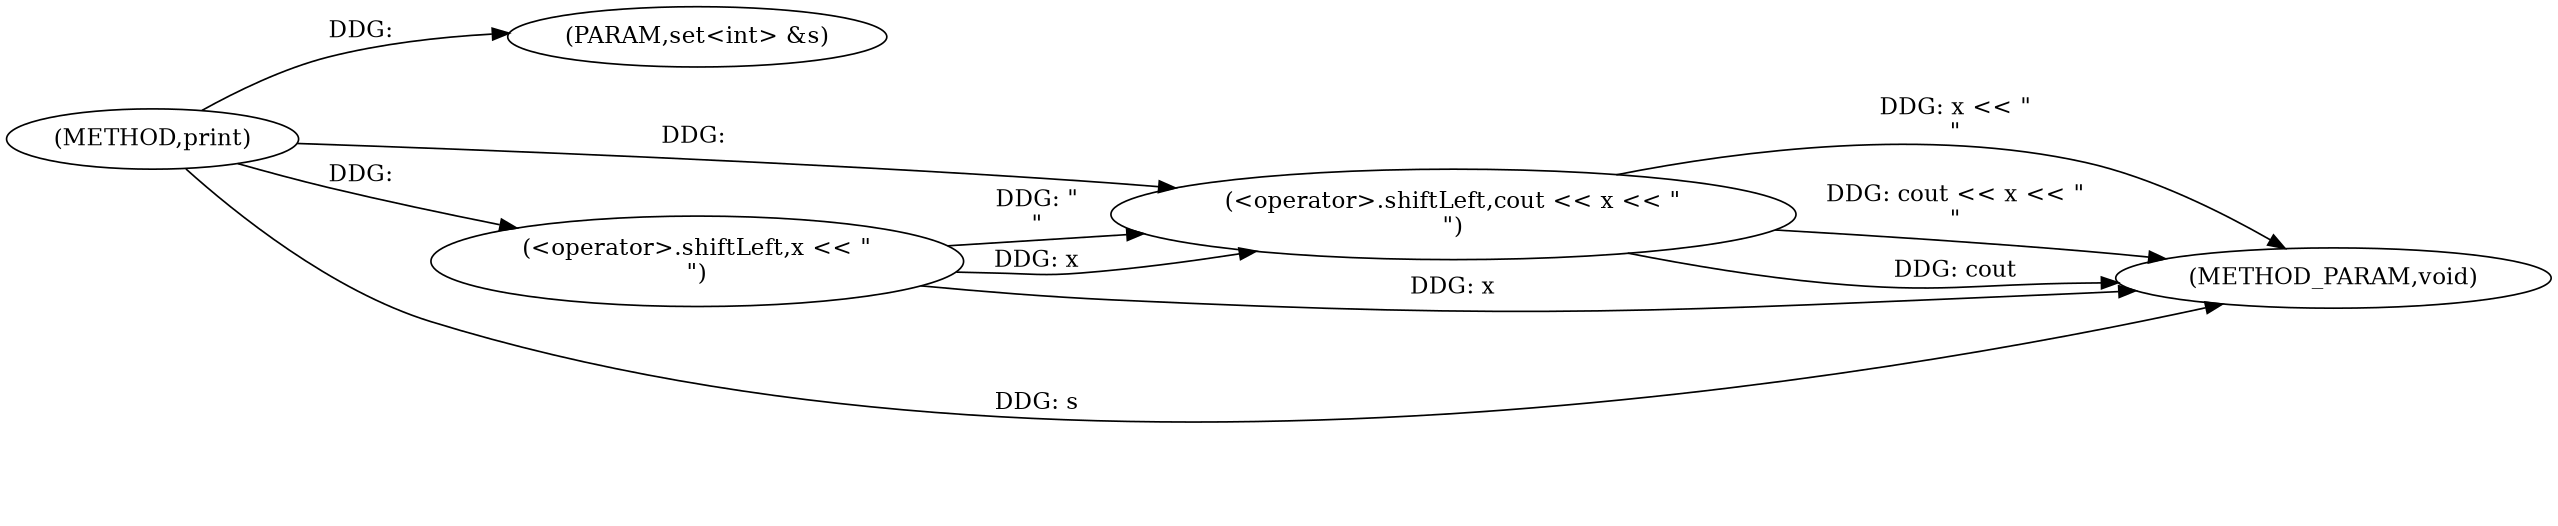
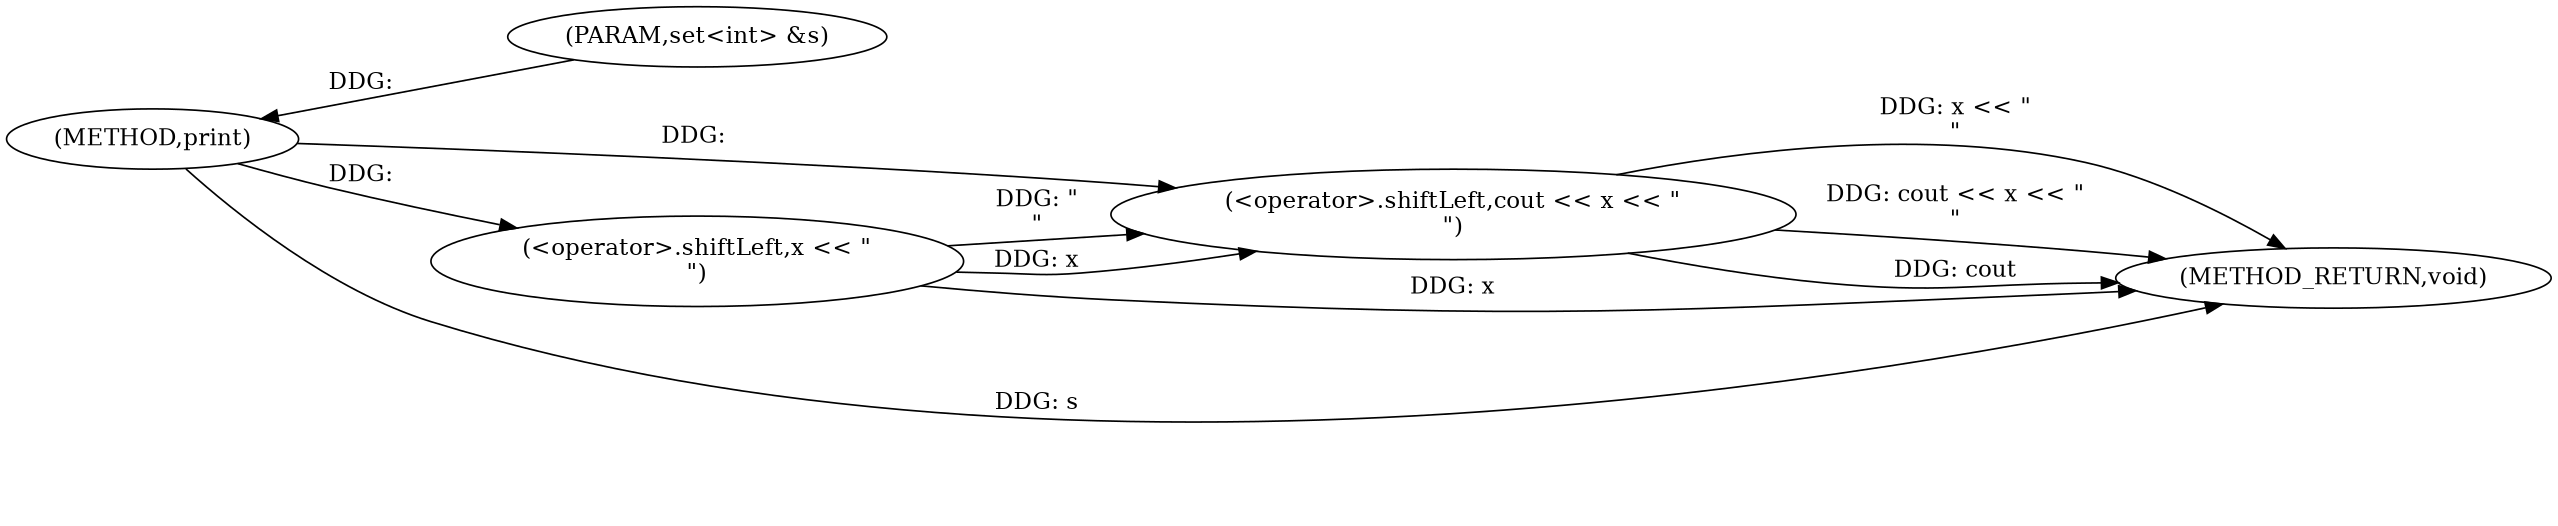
edge "(METHOD,print)" -> "(PARAM,set<int> &s)": reversed
node "(METHOD_PARAM,void)": label "(METHOD_PARAM,void)" -> "(METHOD_RETURN,void)"
